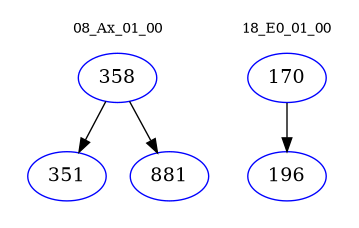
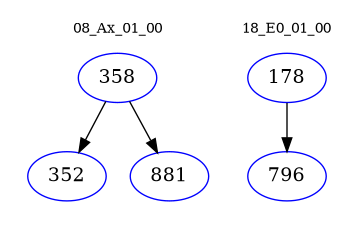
node "170": label "170" -> "178"
node "351": label "351" -> "352"
node "196": label "196" -> "796"
